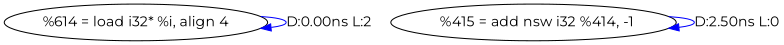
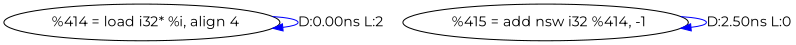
node "%614 = load i32* %i, align 4": label "%614 = load i32* %i, align 4" -> "%414 = load i32* %i, align 4"
